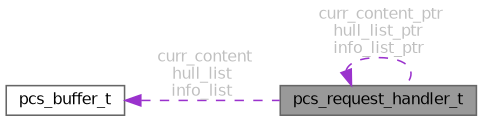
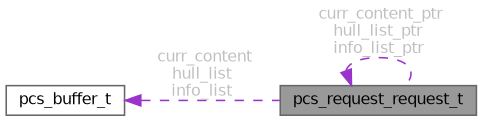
node "pcs_request_handler_t": label "pcs_request_handler_t" -> "pcs_request_request_t"
